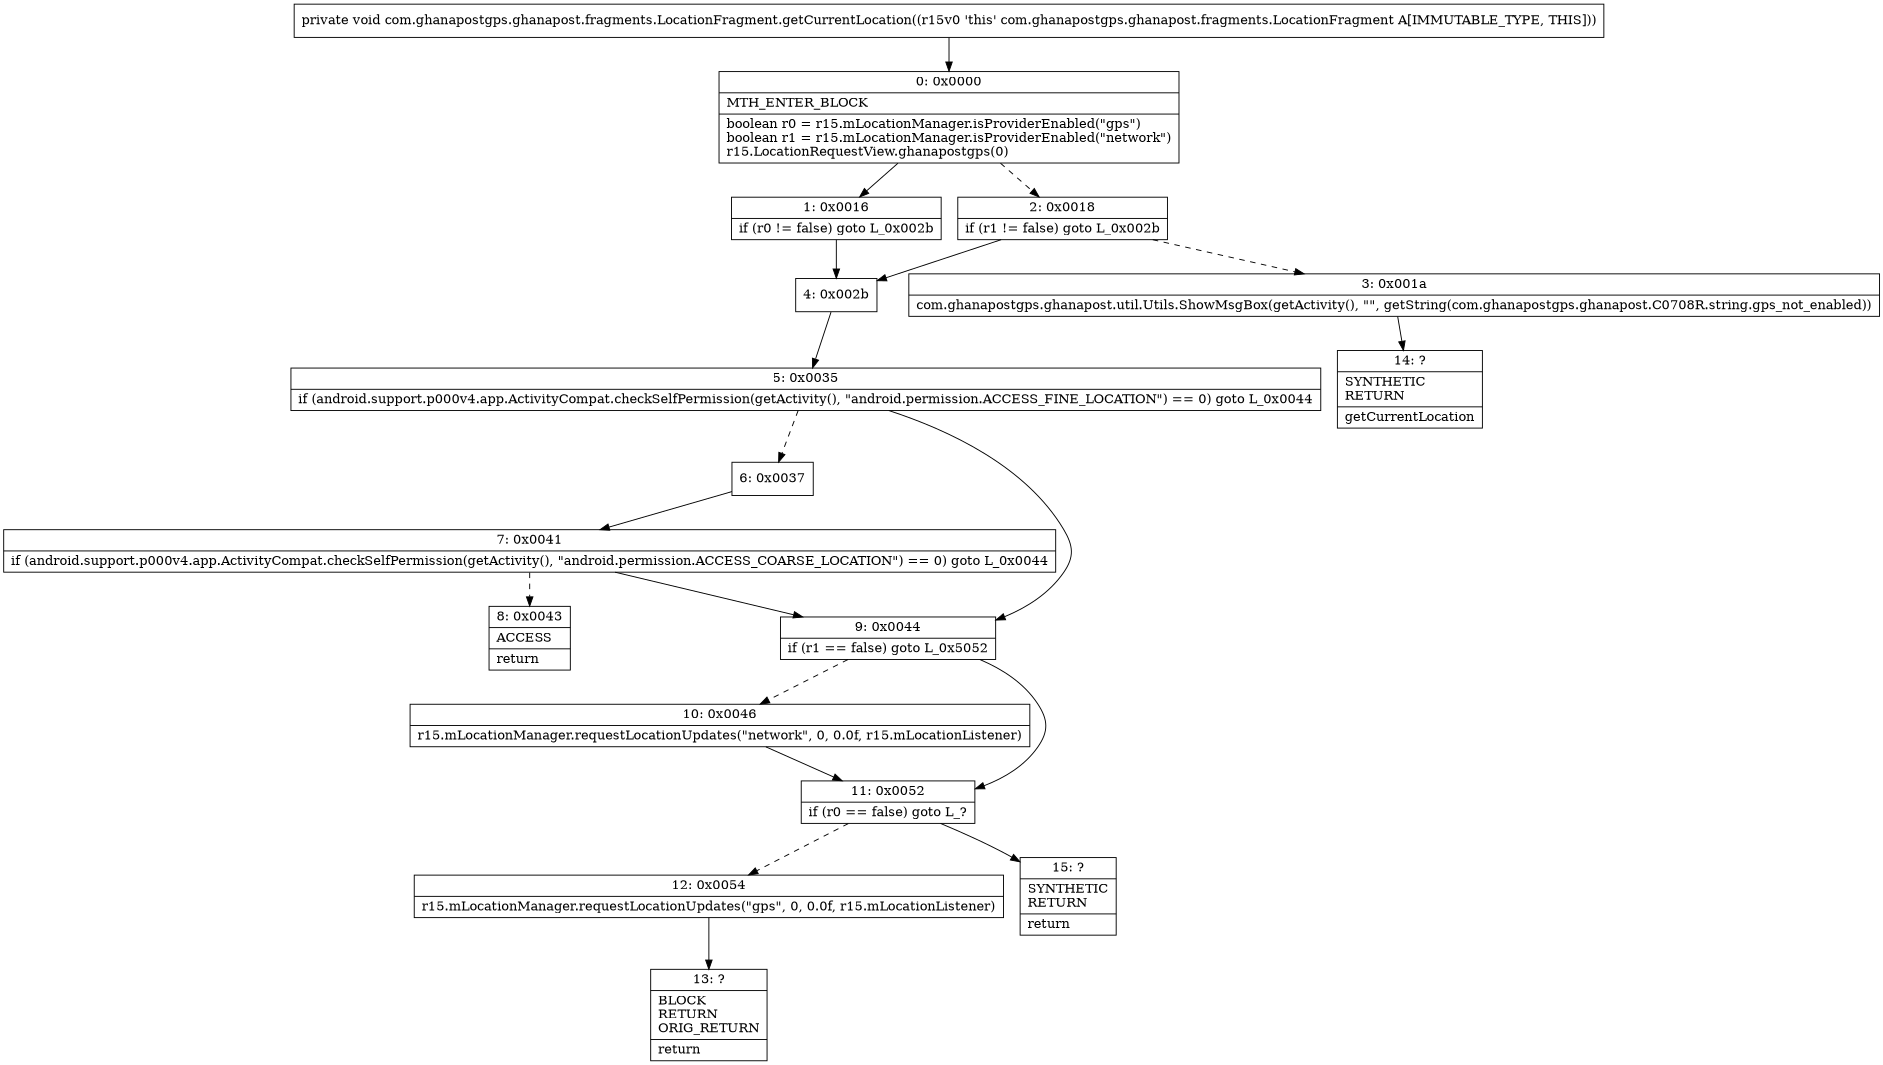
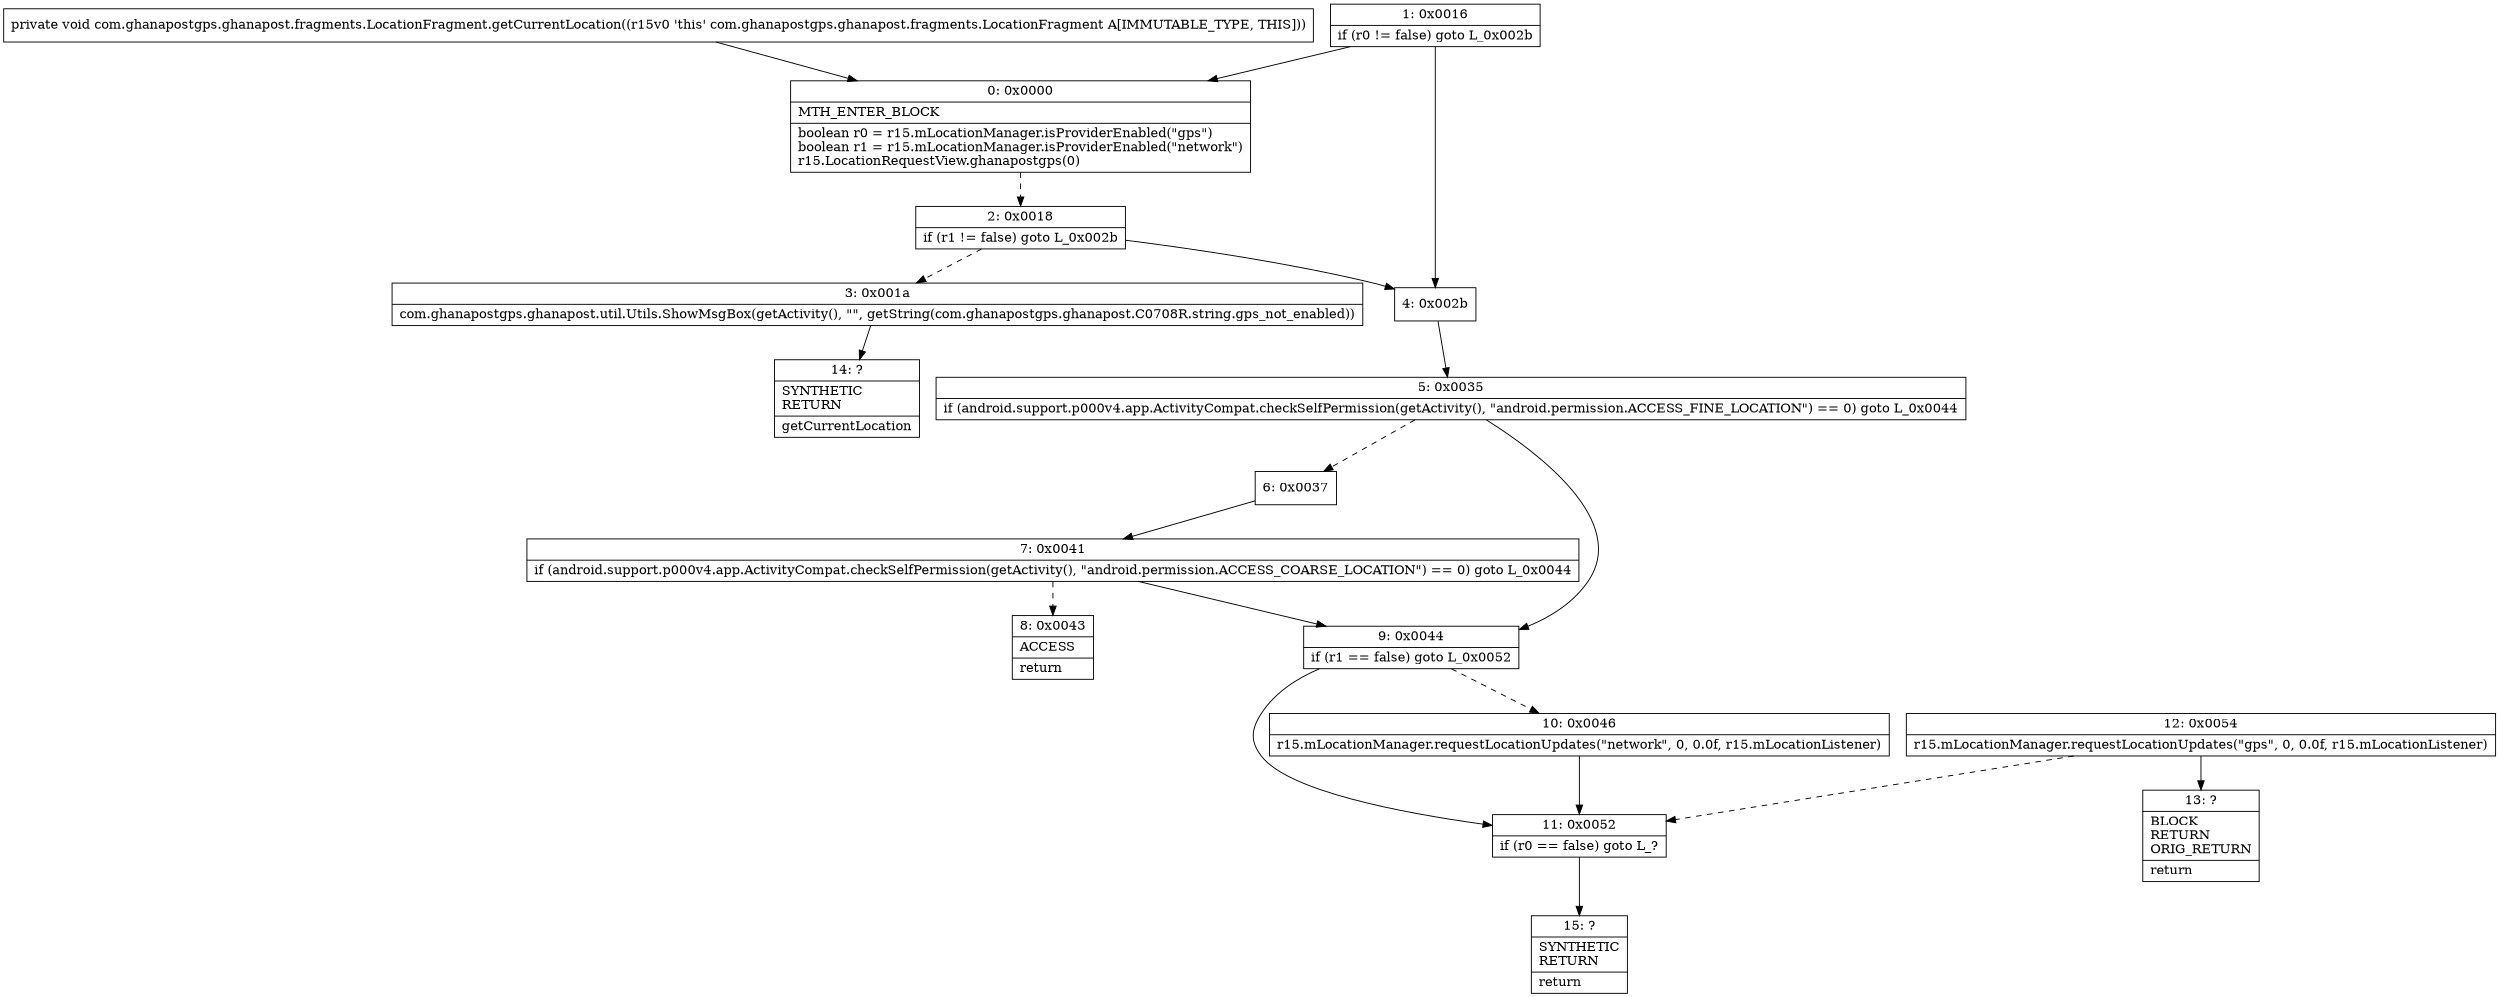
edge "0: 0x0000" -> "1: 0x0016": reversed
node "9: 0x0044": text "if (r1 == false) goto L_0x5052" -> "if (r1 == false) goto L_0x0052"
edge "11: 0x0052" -> "12: 0x0054": reversed
